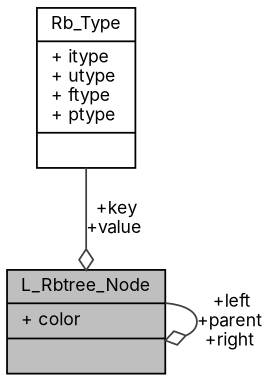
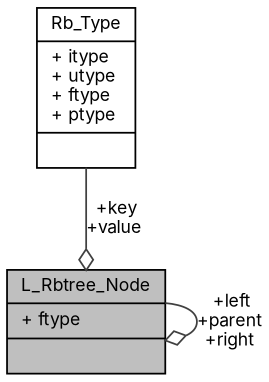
node "L_Rbtree_Node": text "+ color" -> "+ ftype"
